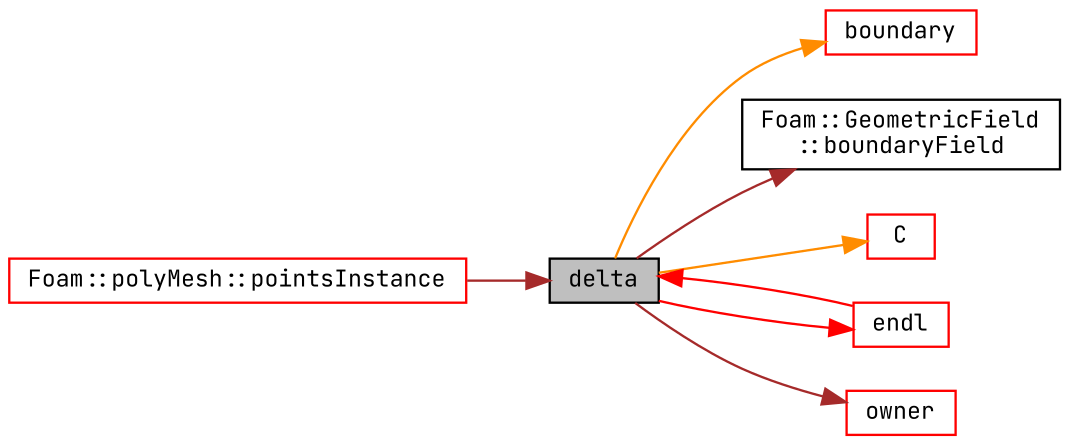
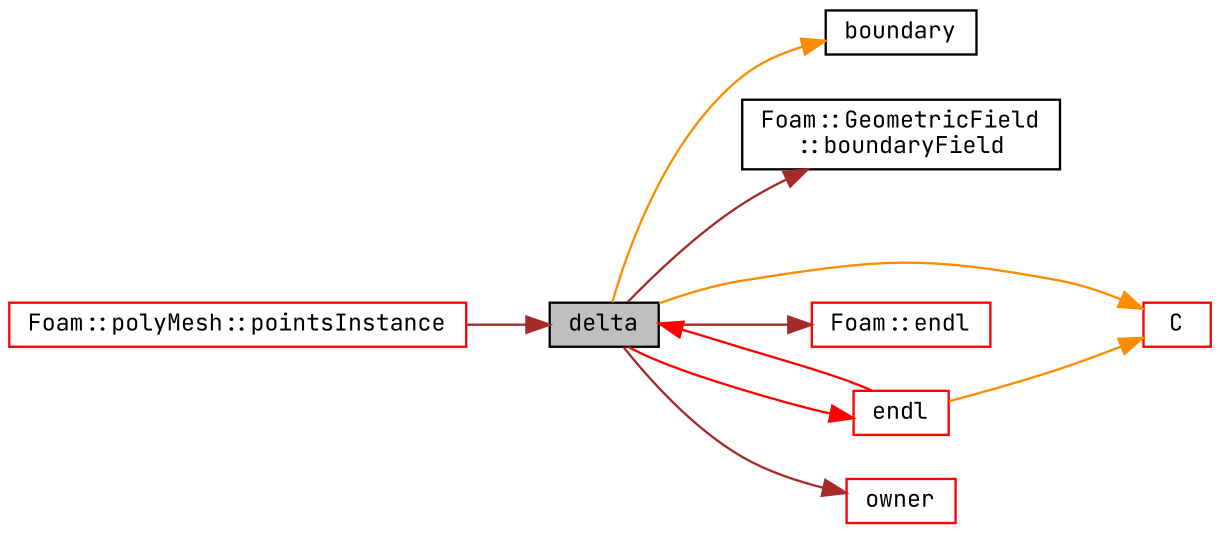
node "boundary": color red -> black
node "Foam::endl": added
edge "endl" -> "C": added
